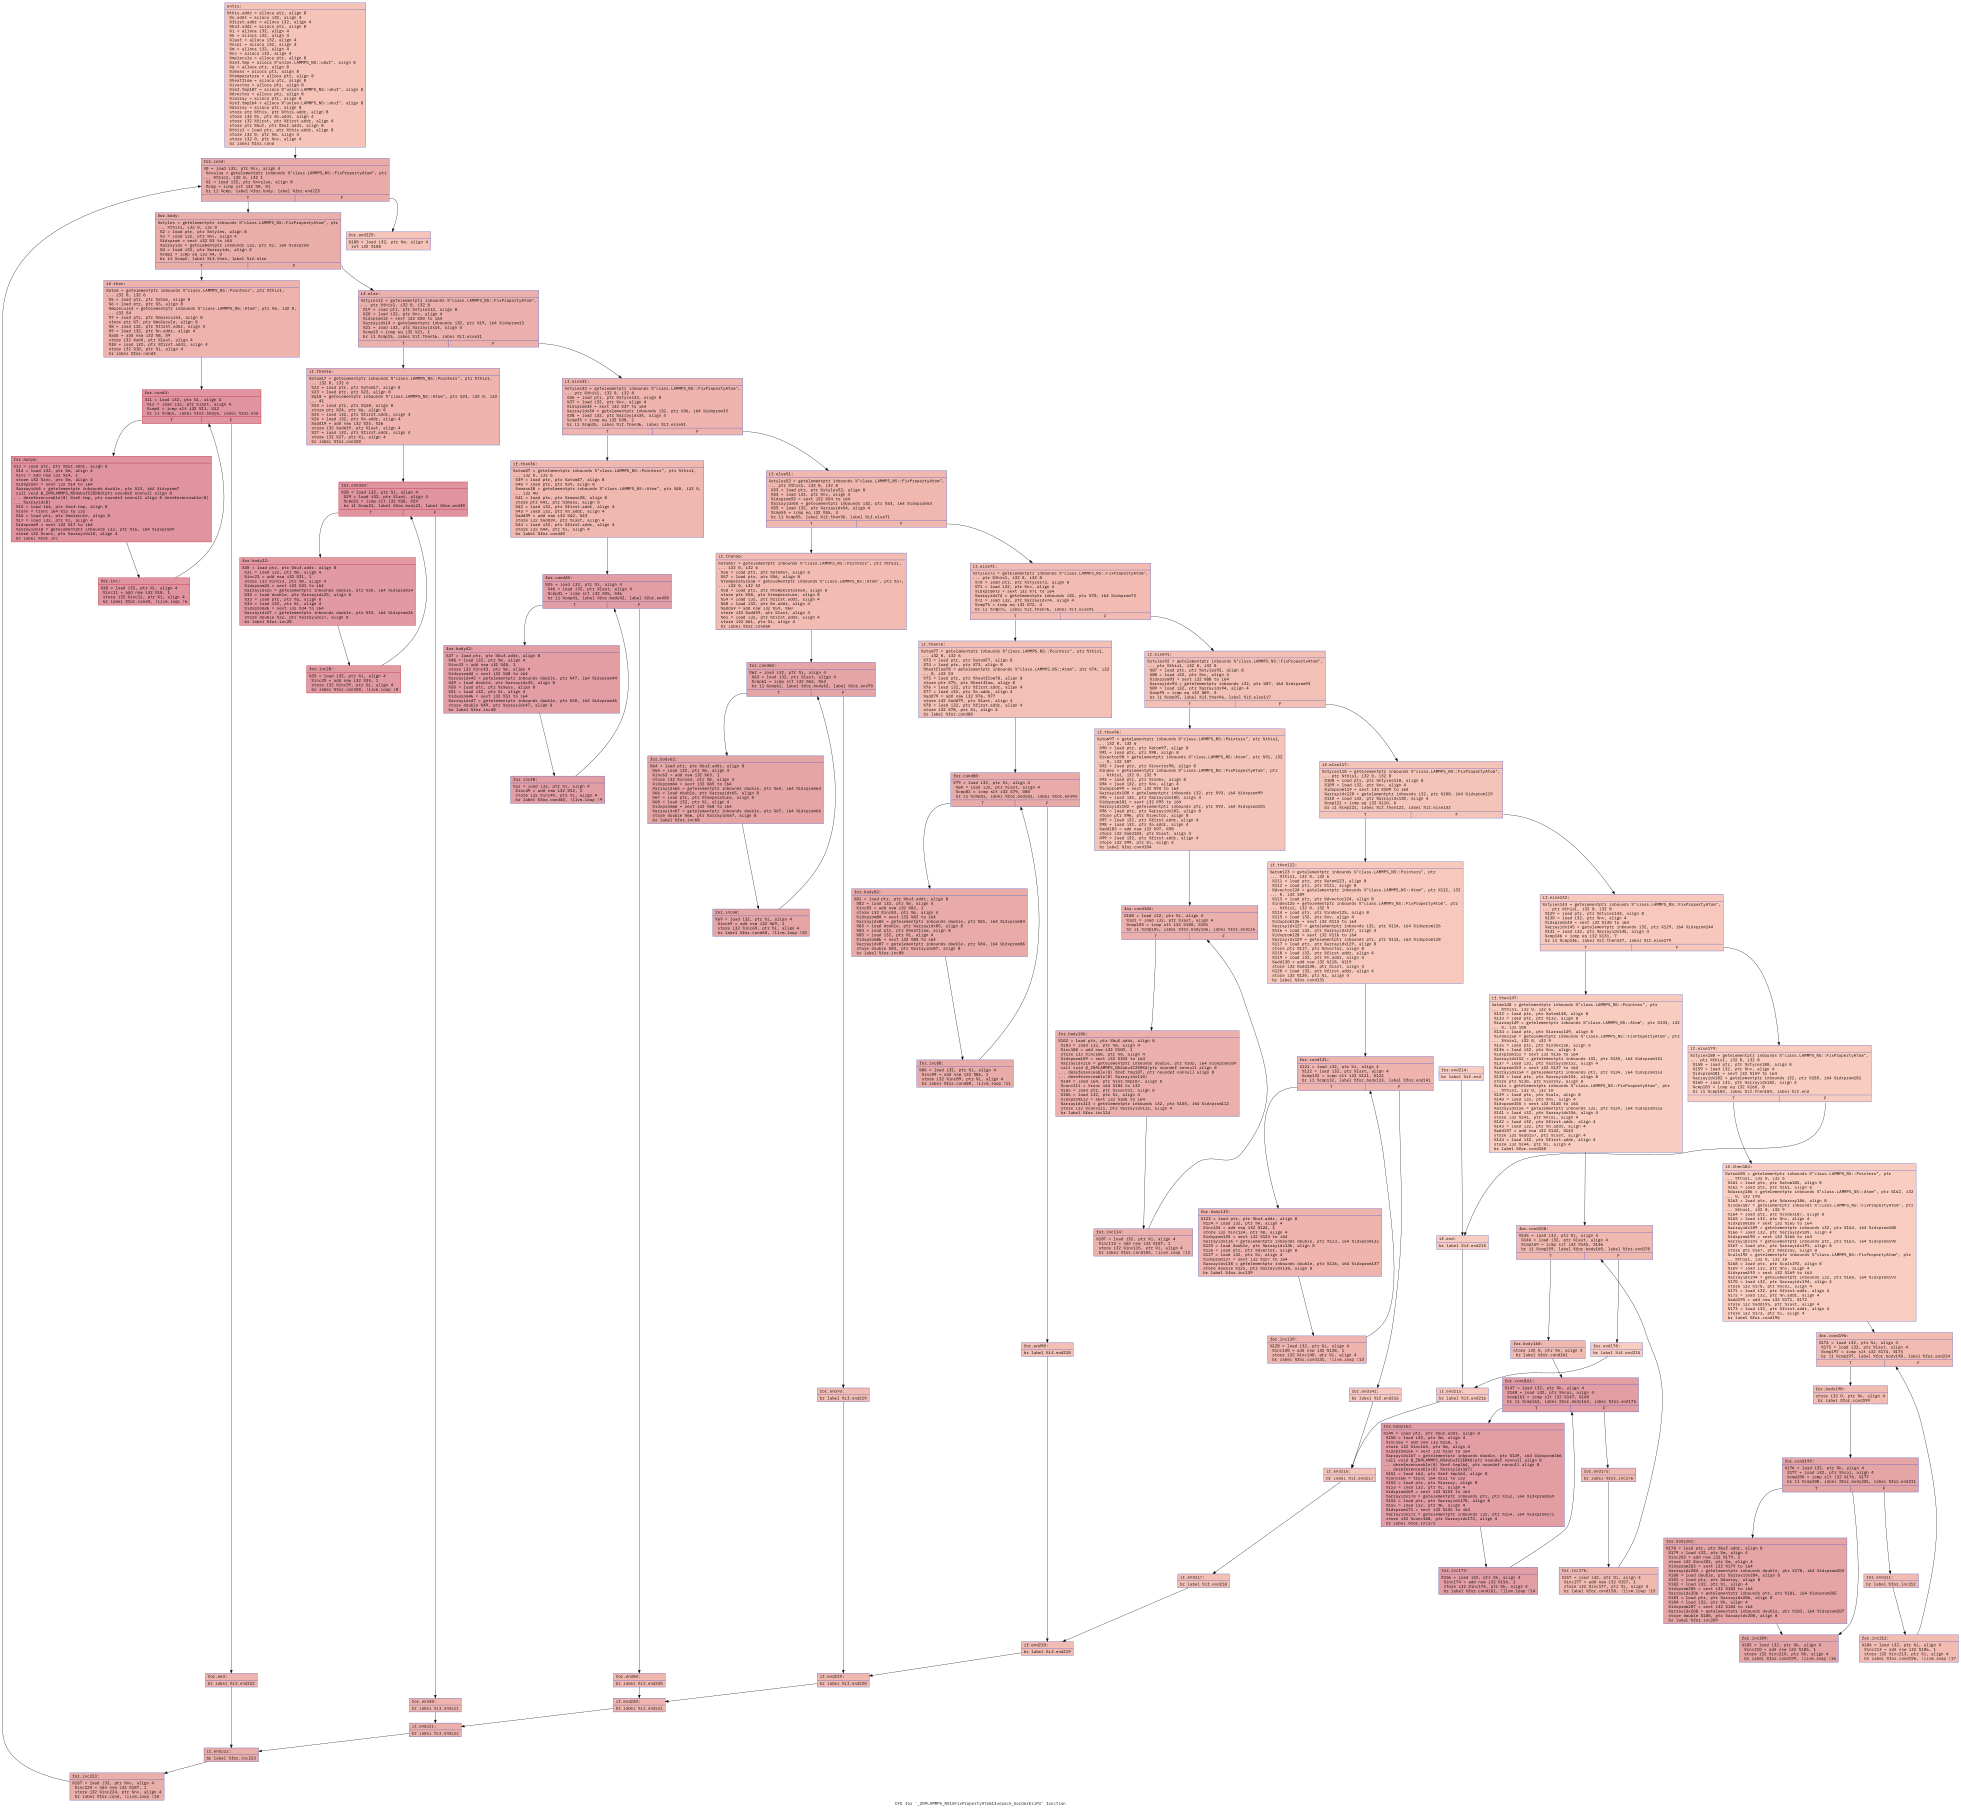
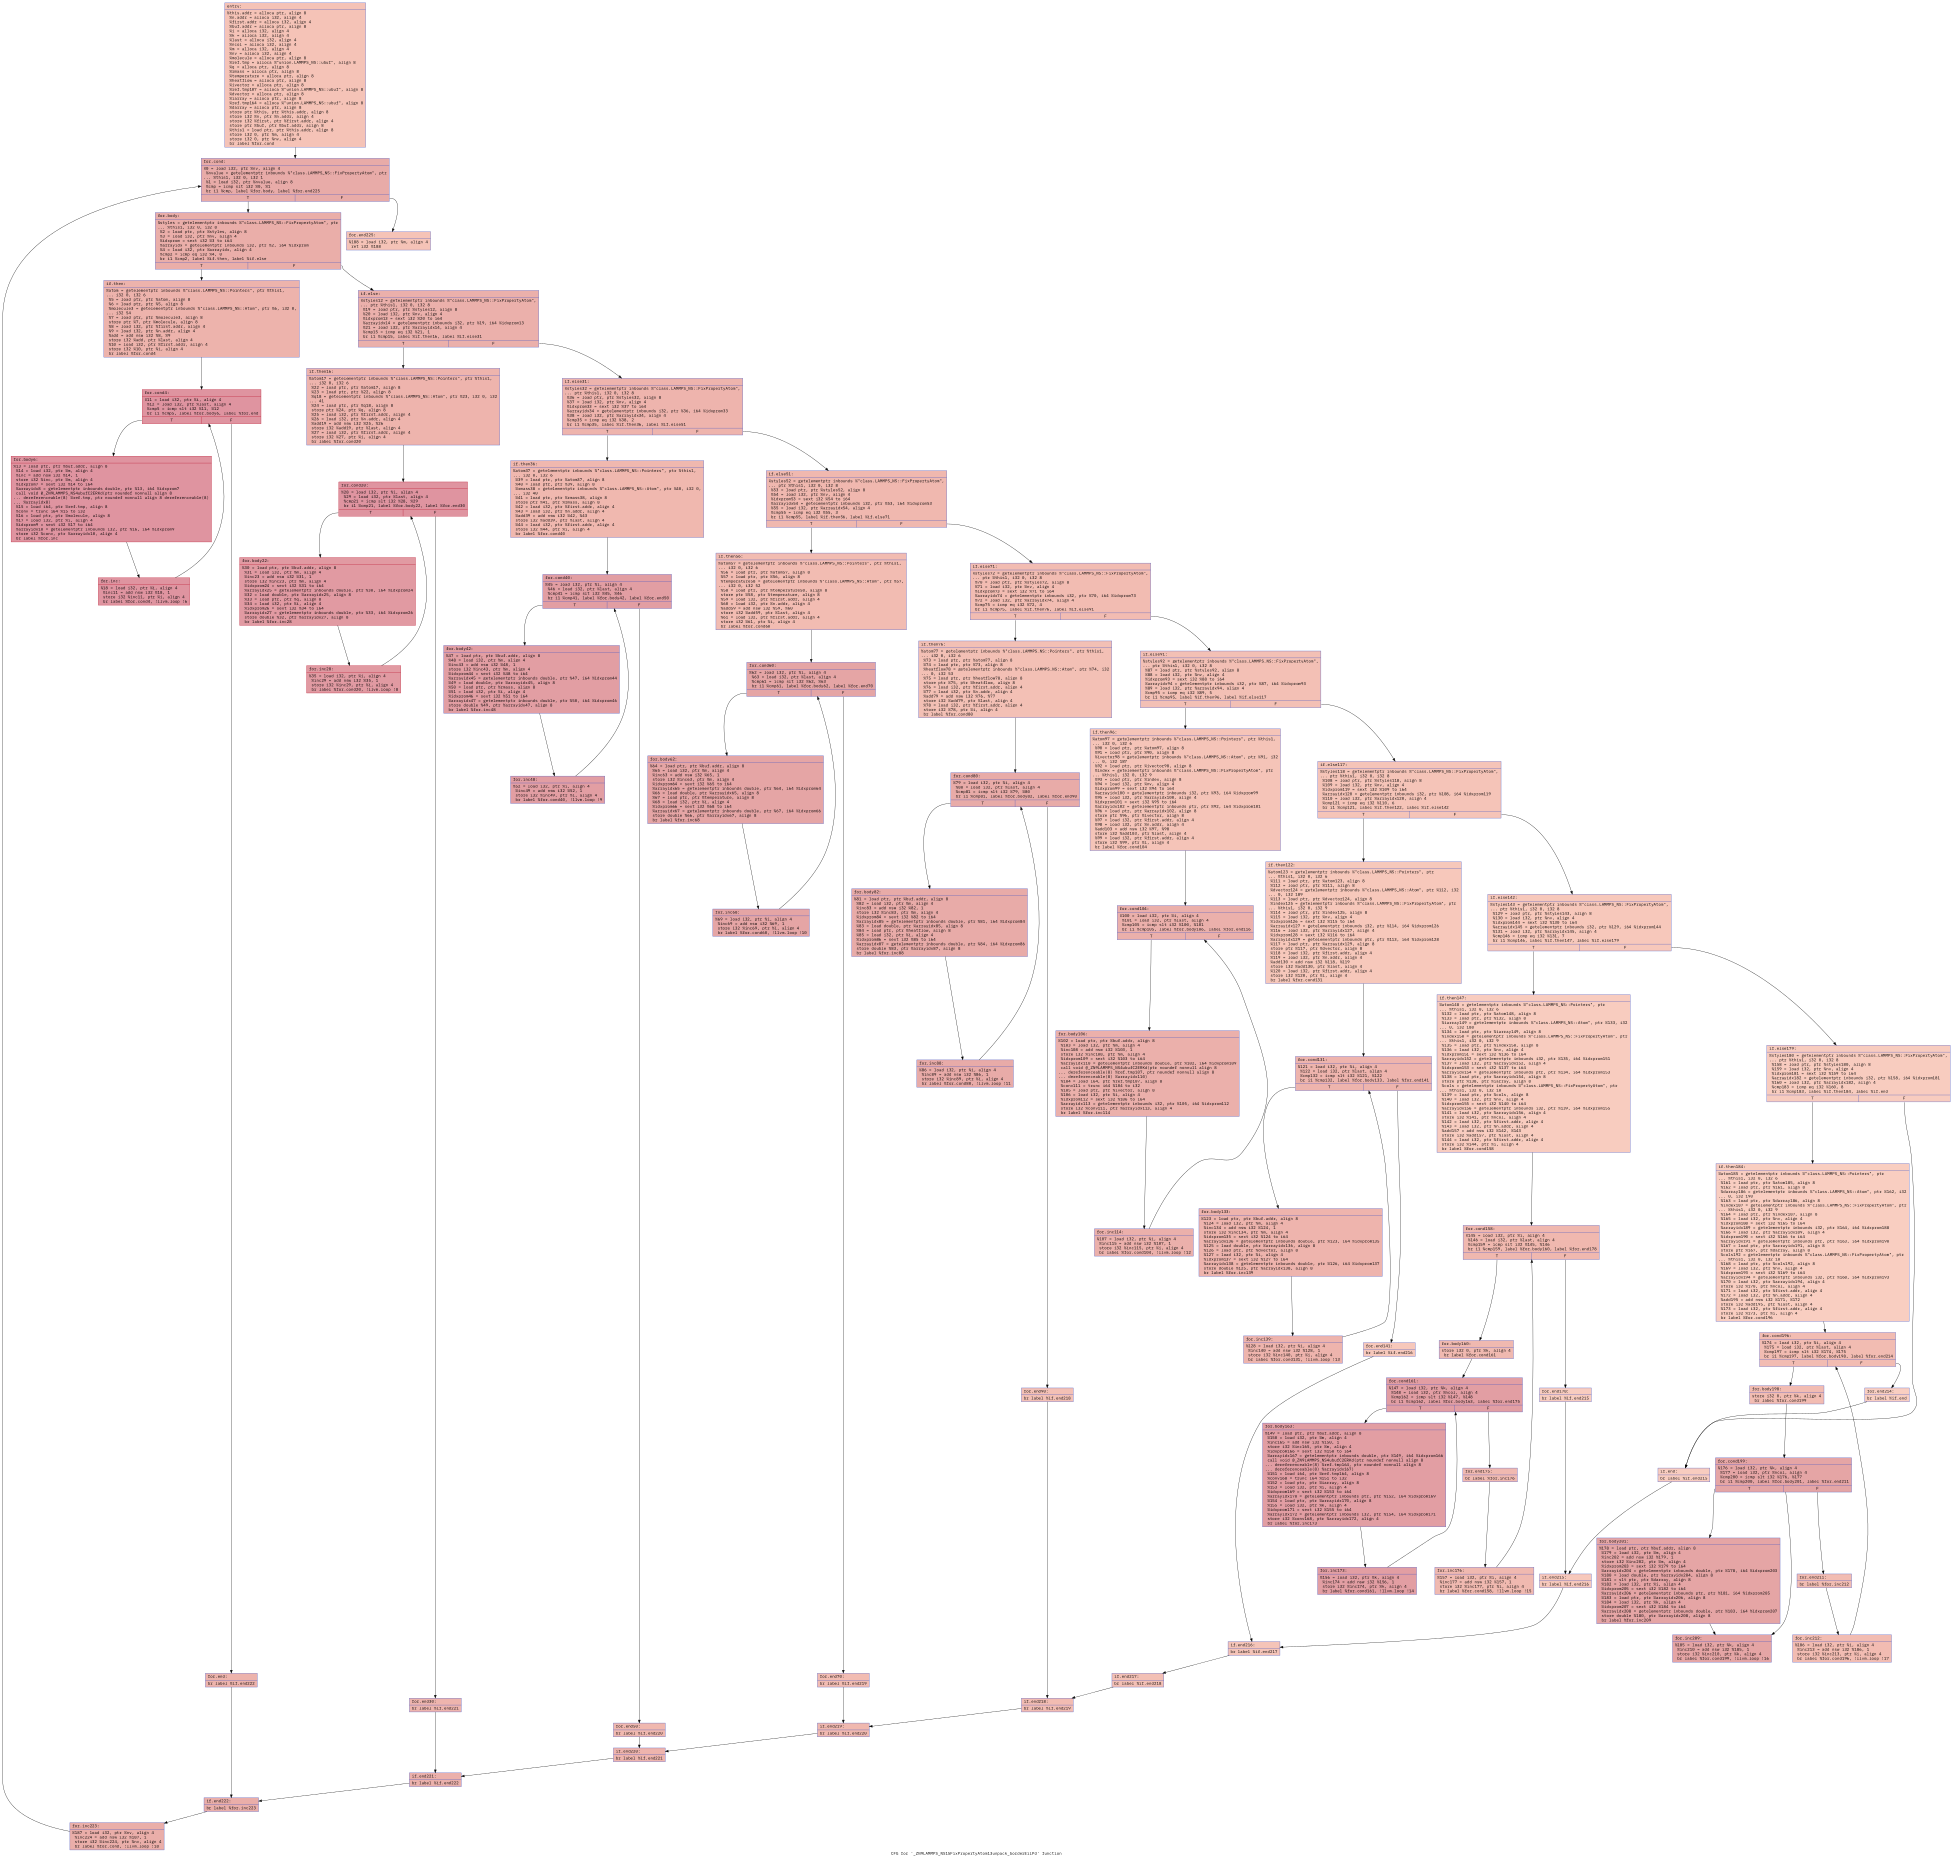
edge "for.cond196:" -> "for.end214:": added
node "for.body201:": text "%181 = load ptr, ptr %darray, align 8" -> "%181 = slt ptr, ptr %darray, align 8"
